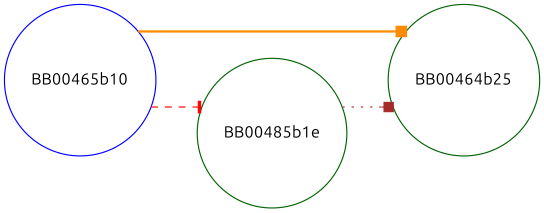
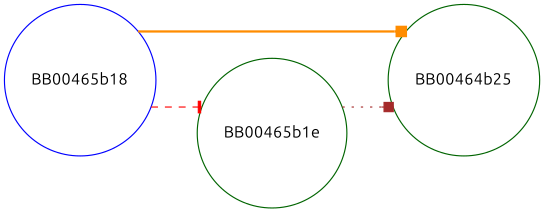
node "BB00465b10": label "BB00465b10" -> "BB00465b18"
node "BB00485b1e": label "BB00485b1e" -> "BB00465b1e"
